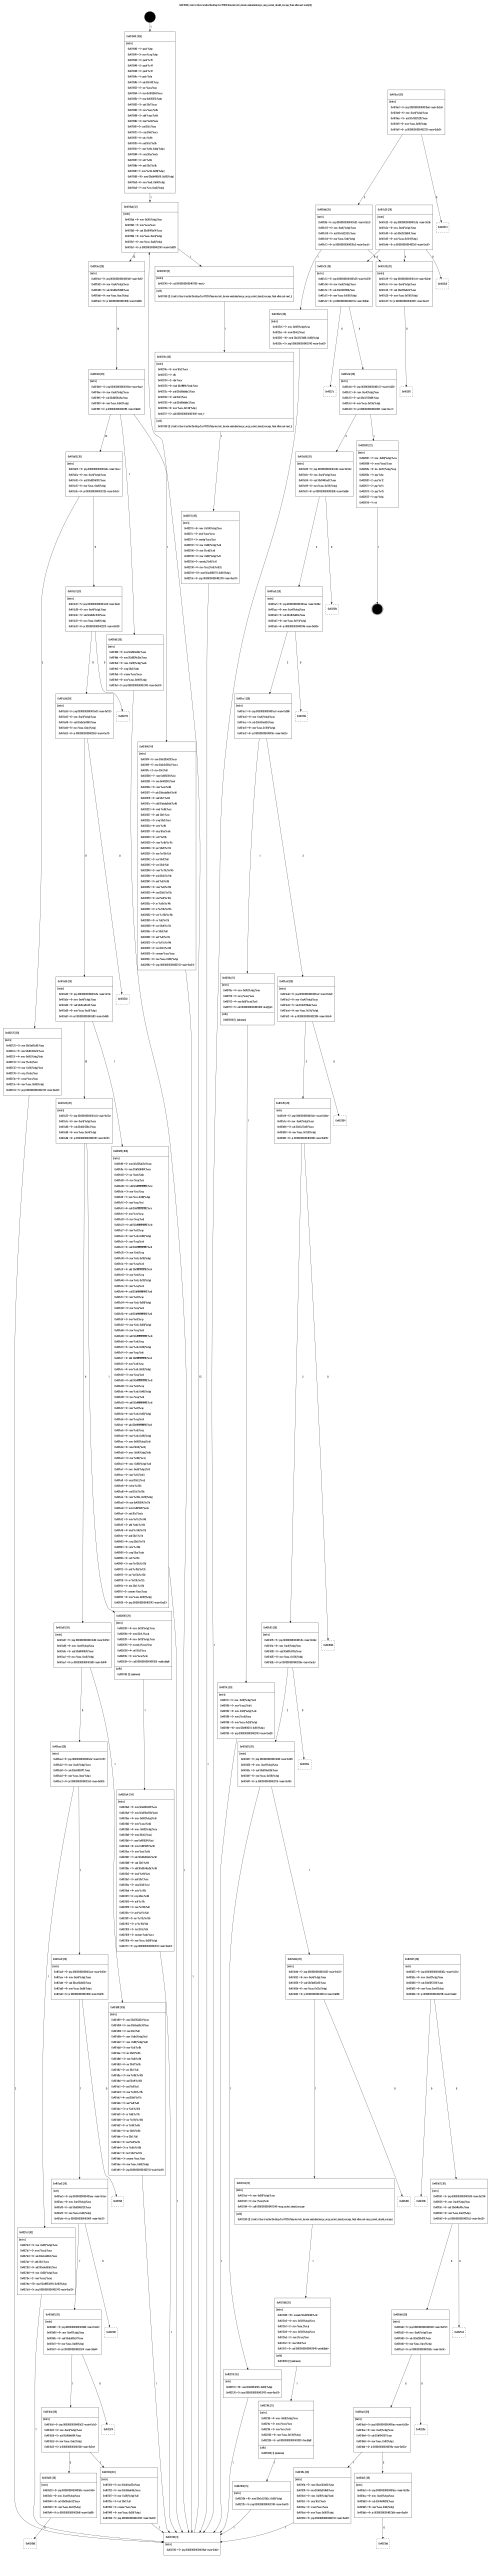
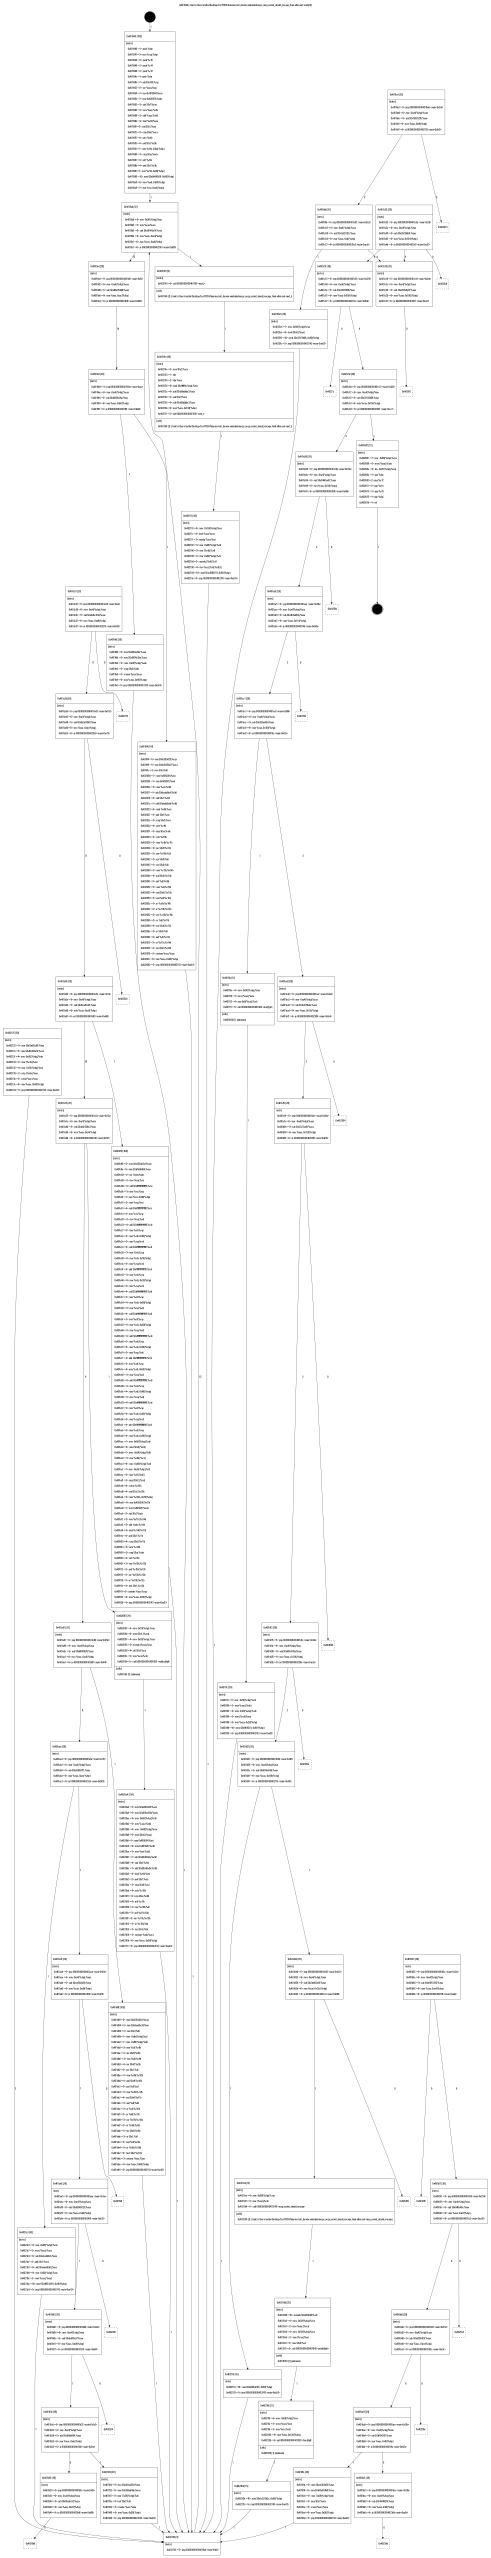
node "0x401a05 [28]": removed
